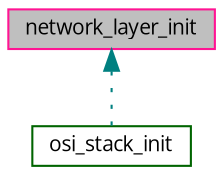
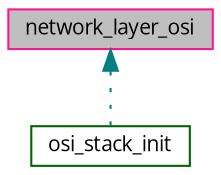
node "network_layer_init": label "network_layer_init" -> "network_layer_osi"
